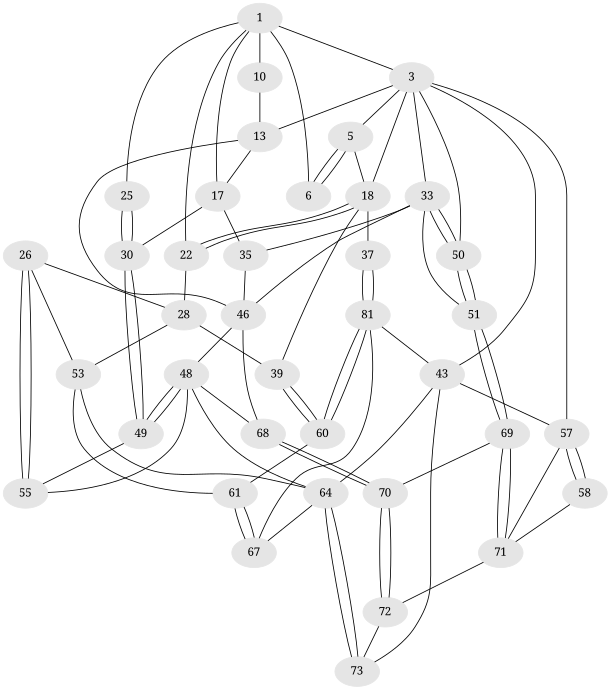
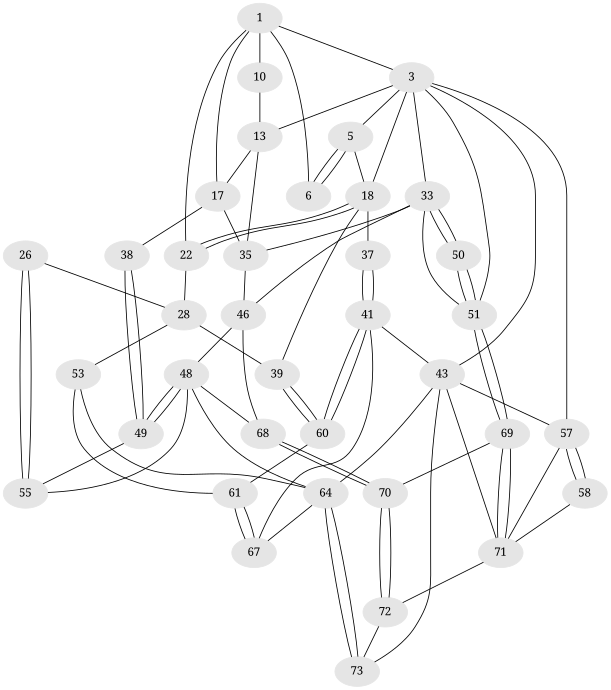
edge "3" -- "50": now "3" -- "51"
node "25": removed
edge "13" -- "46": now "13" -- "35"
node "30": label "30" -> "38"
edge "26" -- "53": removed
node "81": label "81" -> "41"
edge "43" -- "71": added
